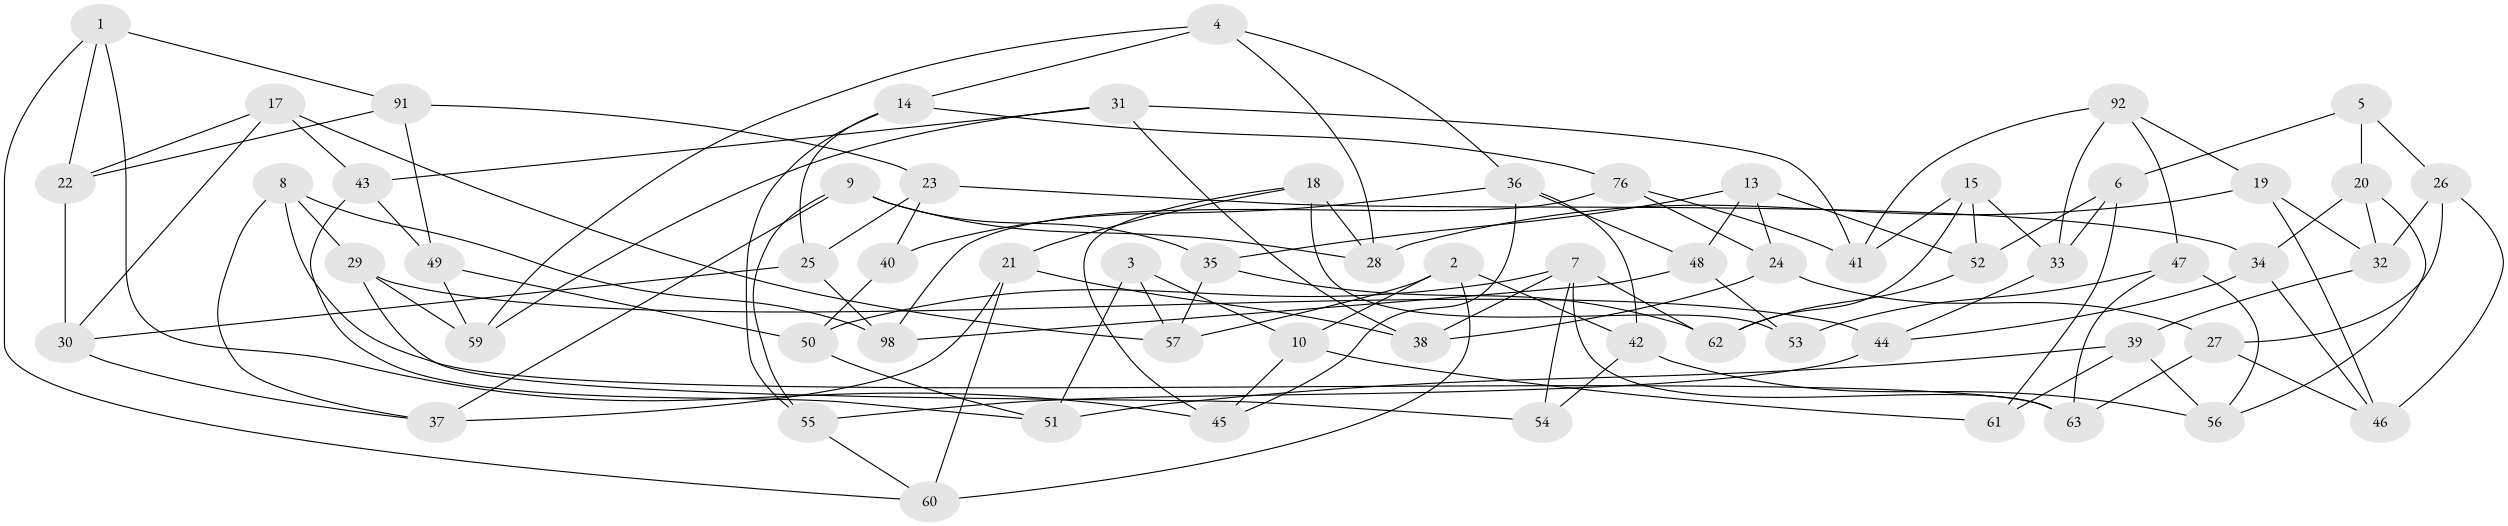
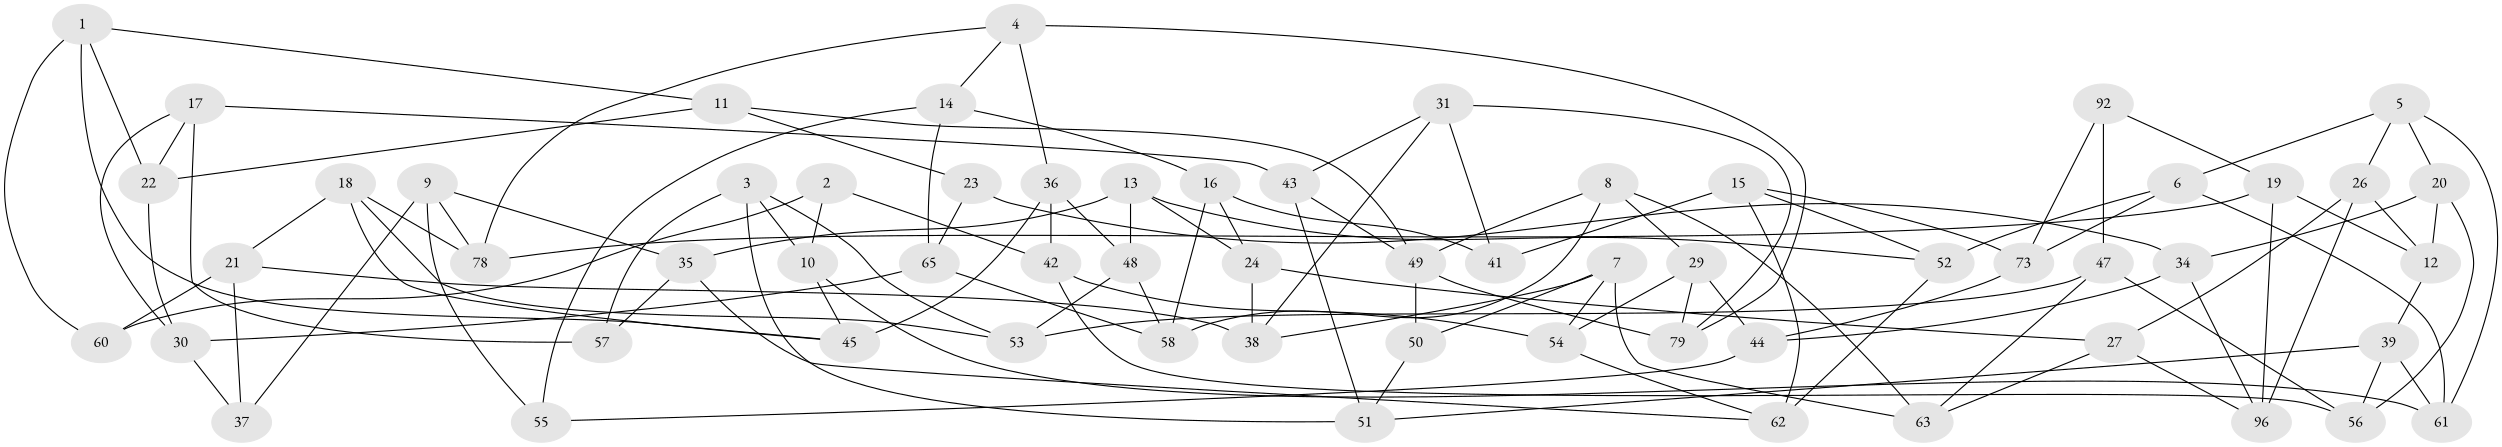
node "91": label "91" -> "11"
edge "92" -- "41": removed
node "76": label "76" -> "16"
edge "5" -- "61": added
node "25": label "25" -> "65"
node "40": removed
node "28": label "28" -> "78"
node "33": label "33" -> "73"
node "32": label "32" -> "12"
edge "3" -- "53": added
edge "7" -- "62": now "54" -- "62"
edge "2" -- "57": removed
node "59": label "59" -> "79"
node "98": label "98" -> "58"
edge "8" -- "37": now "8" -- "49"
node "46": label "46" -> "96"
edge "55" -- "60": removed
